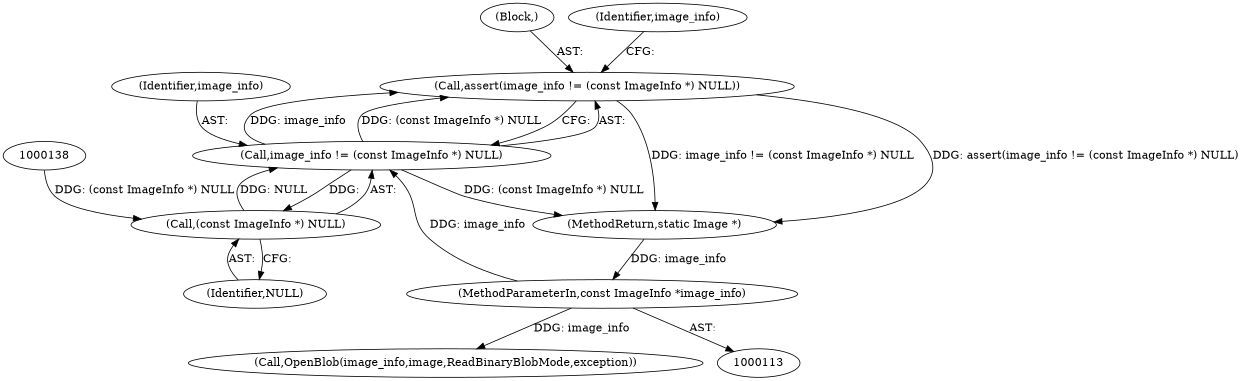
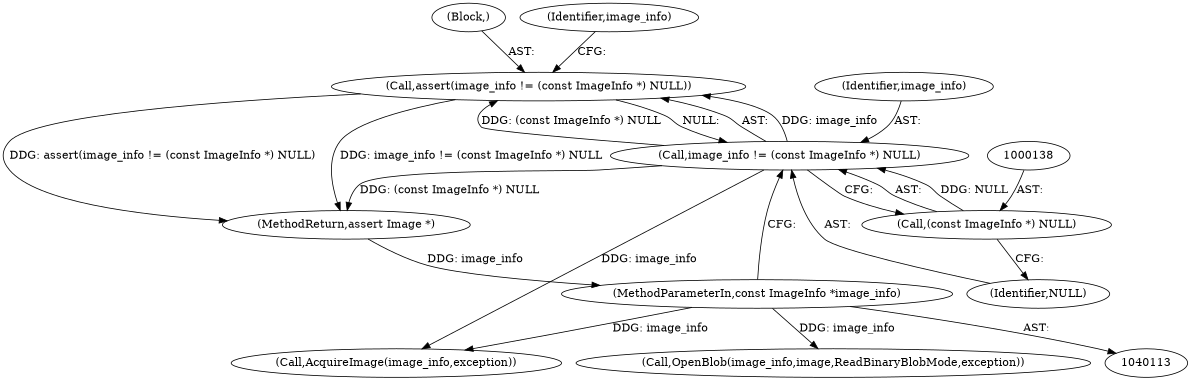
edge "(Call,assert(image_info != (const ImageInfo *) NULL))" -> "(Call,image_info != (const ImageInfo *) NULL)": label "CFG: " -> "NULL: "
edge "1000138" -> "(Call,(const ImageInfo *) NULL)": label "DDG: (const ImageInfo *) NULL" -> "AST: "
edge "(Call,image_info != (const ImageInfo *) NULL)" -> "(Call,(const ImageInfo *) NULL)": label "DDG: " -> "CFG: "
edge "(MethodParameterIn,const ImageInfo *image_info)" -> "(Call,image_info != (const ImageInfo *) NULL)": label "DDG: image_info" -> "CFG: "
node "(MethodReturn,static Image *)": label "(MethodReturn,static Image *)" -> "(MethodReturn,assert Image *)"
edge "(Identifier,NULL)" -> "(Call,(const ImageInfo *) NULL)": now "(Identifier,NULL)" -> "(Call,image_info != (const ImageInfo *) NULL)"
node "(Call,AcquireImage(image_info,exception))": added
node "1000113": label "1000113" -> "1040113"
